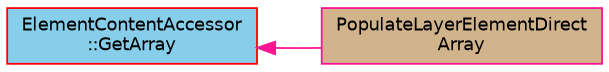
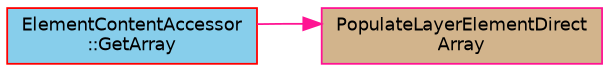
edge "PopulateLayerElementDirect Array" -> "ElementContentAccessor ::GetArray": reversed
